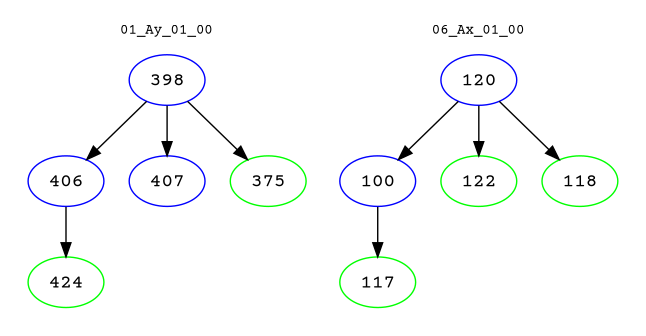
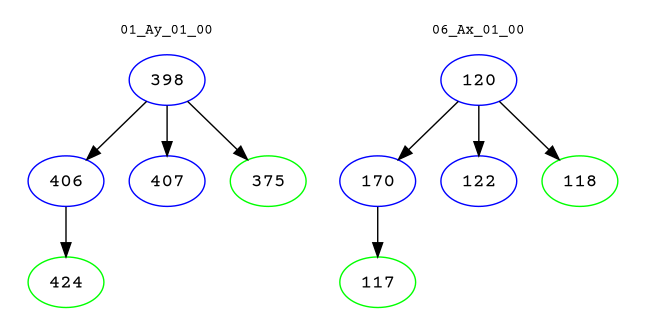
node "100": label "100" -> "170"
node "122": color green -> blue
